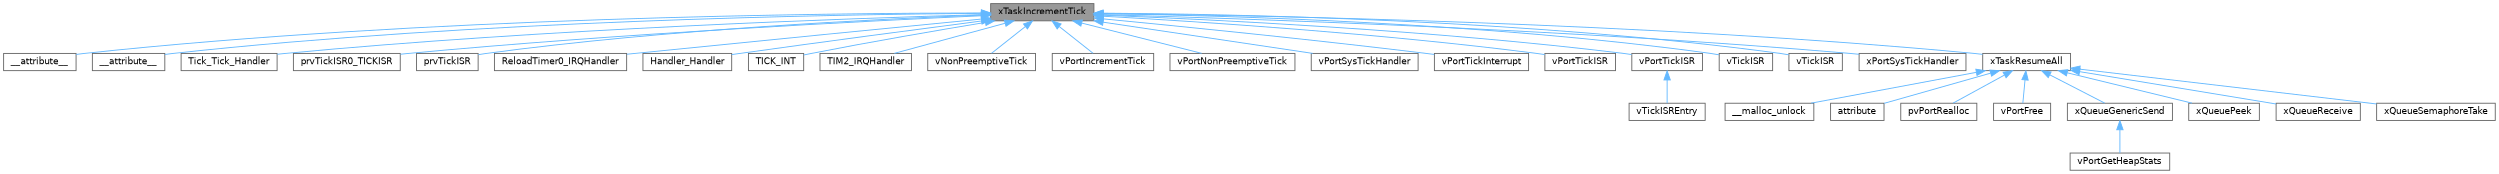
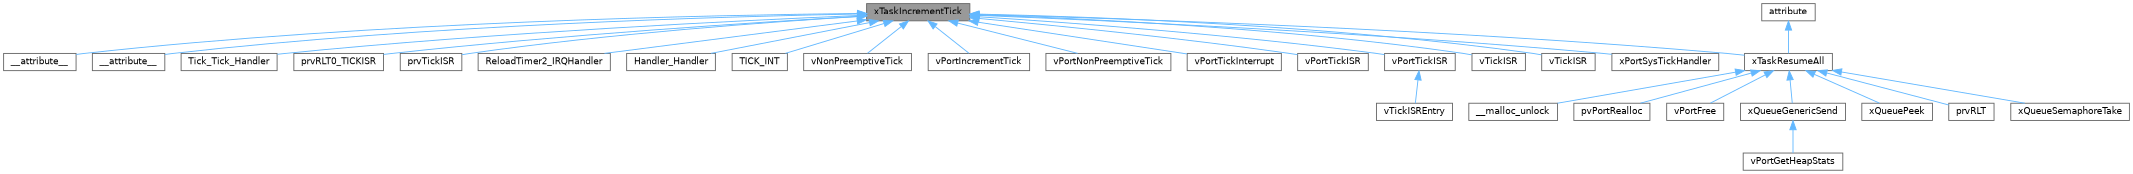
node "prvTickISR0_TICKISR": label "prvTickISR0_TICKISR" -> "prvRLT0_TICKISR"
node "ReloadTimer0_IRQHandler": label "ReloadTimer0_IRQHandler" -> "ReloadTimer2_IRQHandler"
node "TIM2_IRQHandler": removed
node "vPortSysTickHandler": removed
edge "attribute" -> "xTaskResumeAll": reversed
node "xQueueReceive": label "xQueueReceive" -> "prvRLT"
